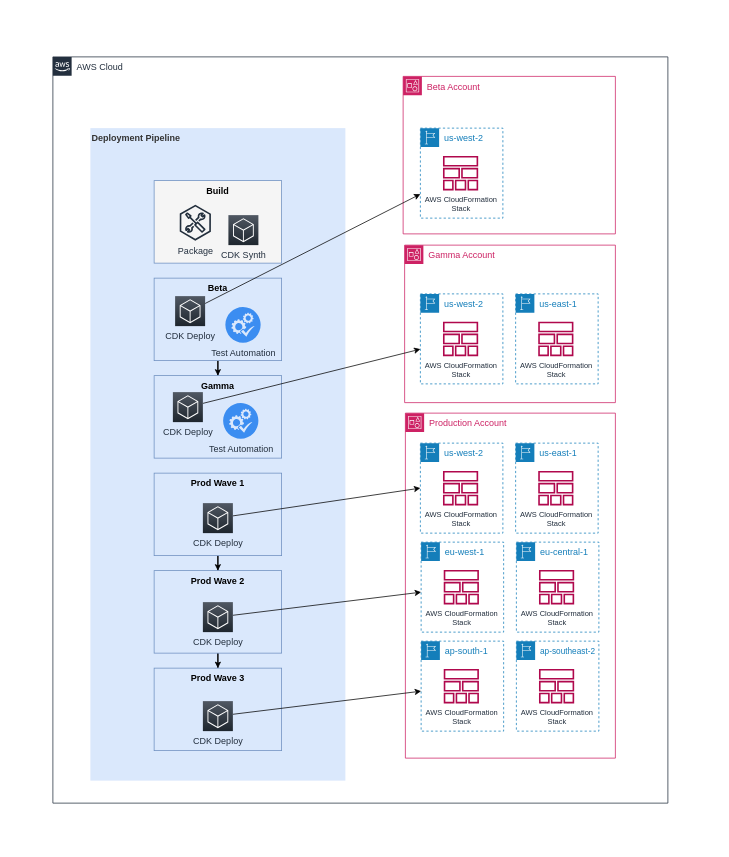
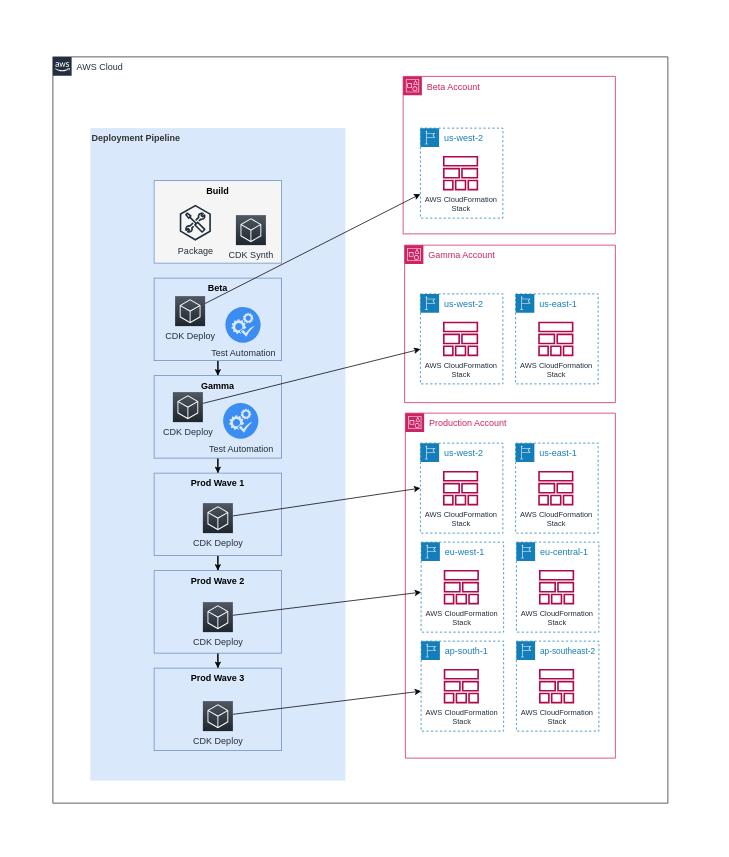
node "CDK Synth": moved (243, 230) -> (251, 230)
edge "Gamma" -> "Prod Wave 1": added
